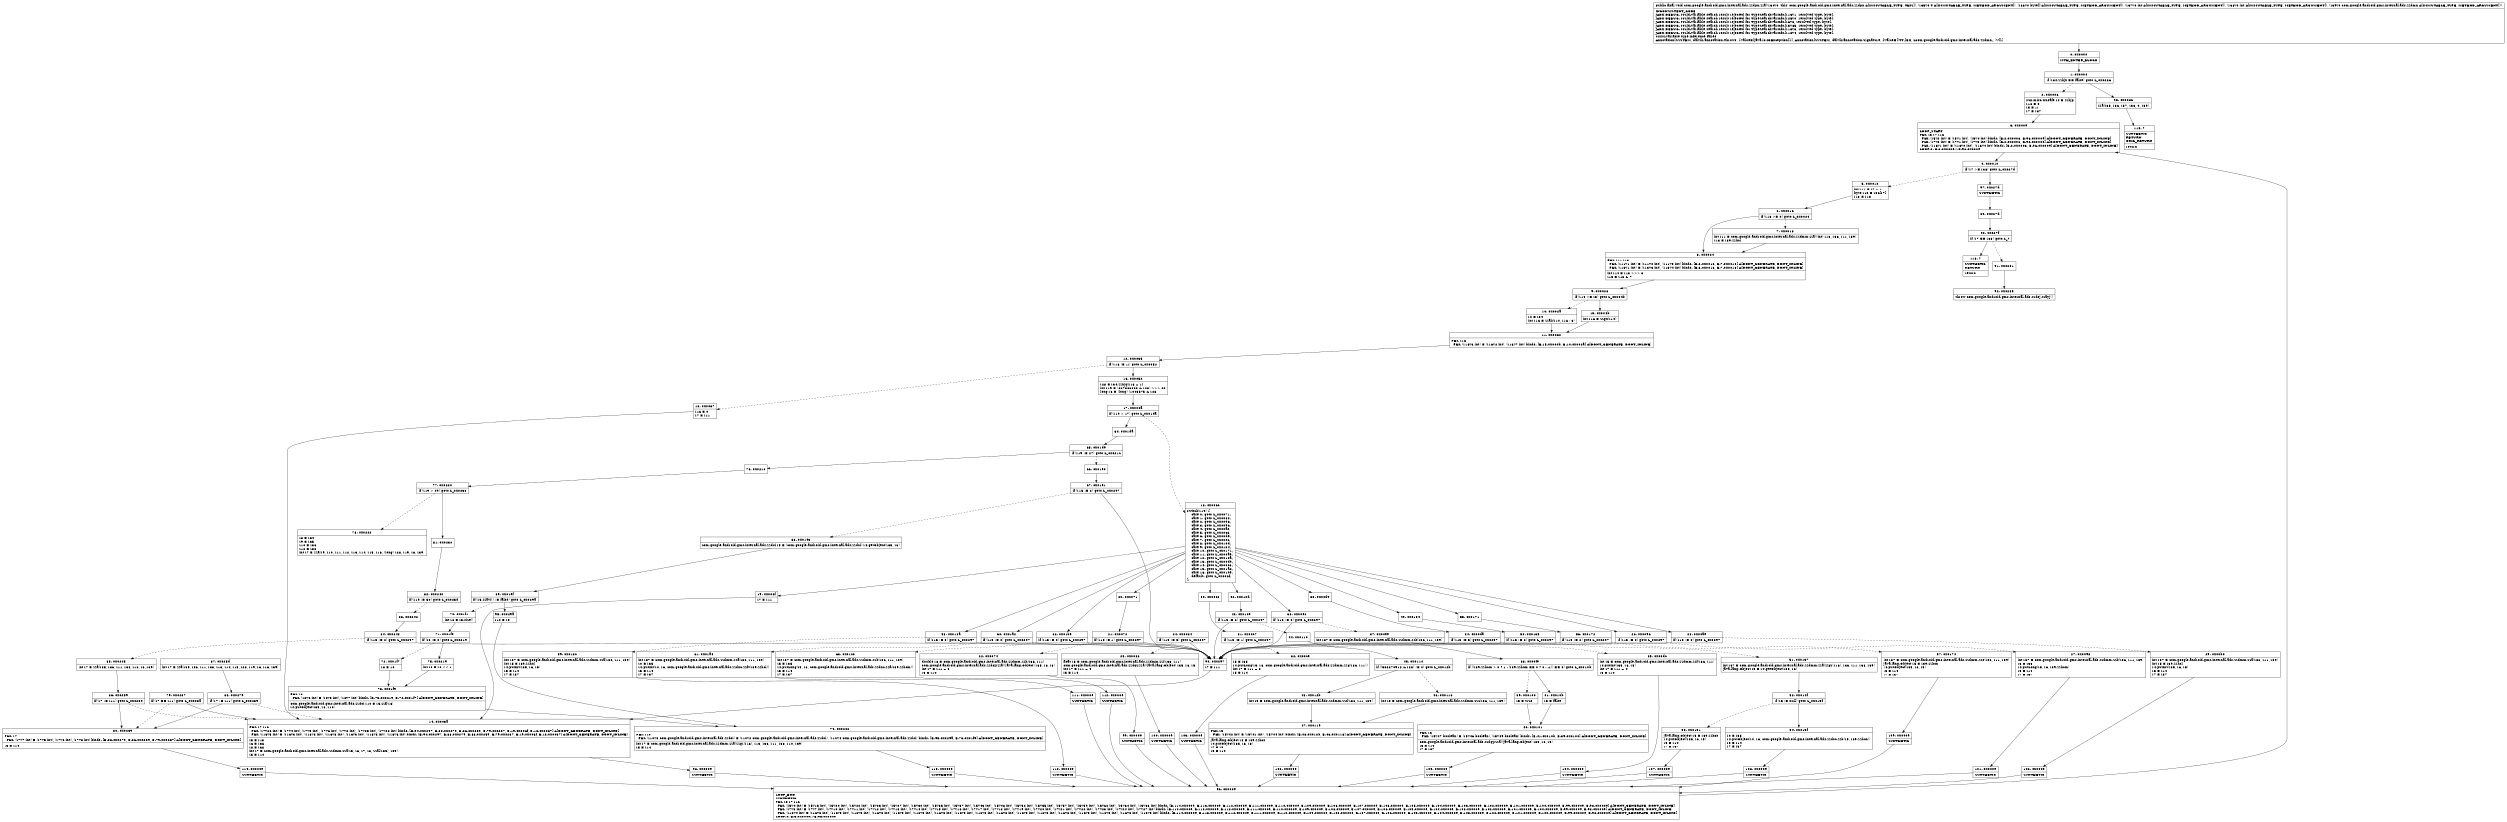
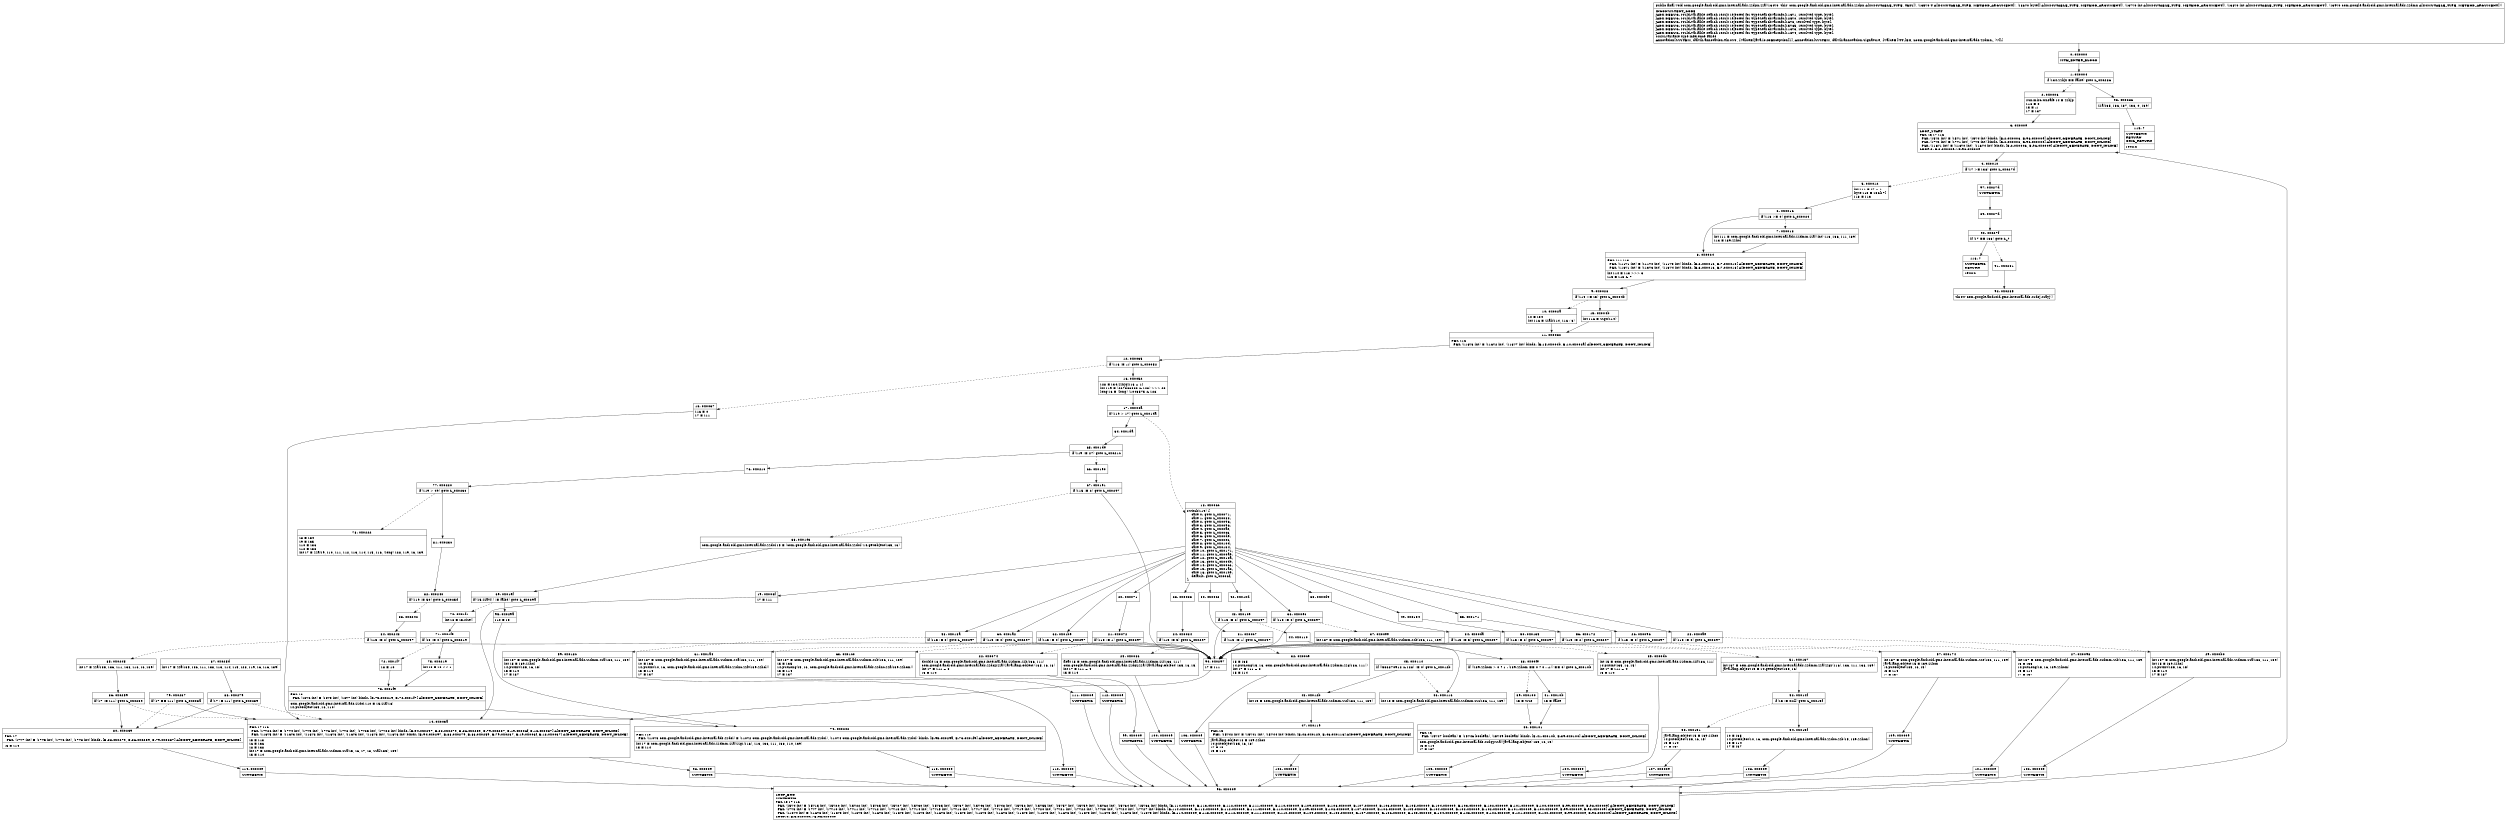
node "23: 0x0083": added
edge "44: 0x0110" -> "45: 0x0114": now "44: 0x0110" -> "46: 0x0116"
